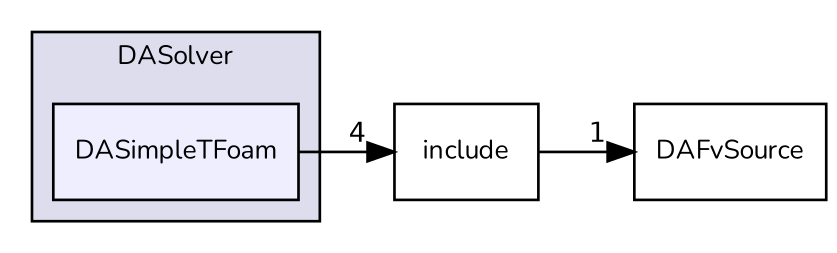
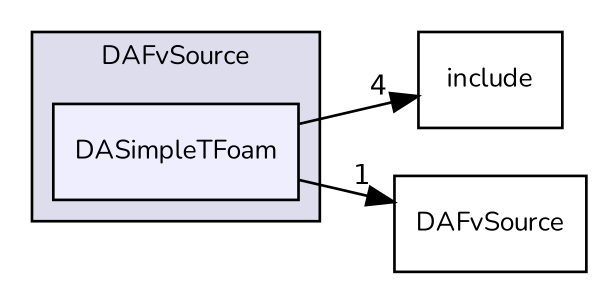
cluster "DASolver": label "DASolver" -> "DAFvSource"
edge "include" -> "DAFvSource": now "DASimpleTFoam" -> "DAFvSource"
